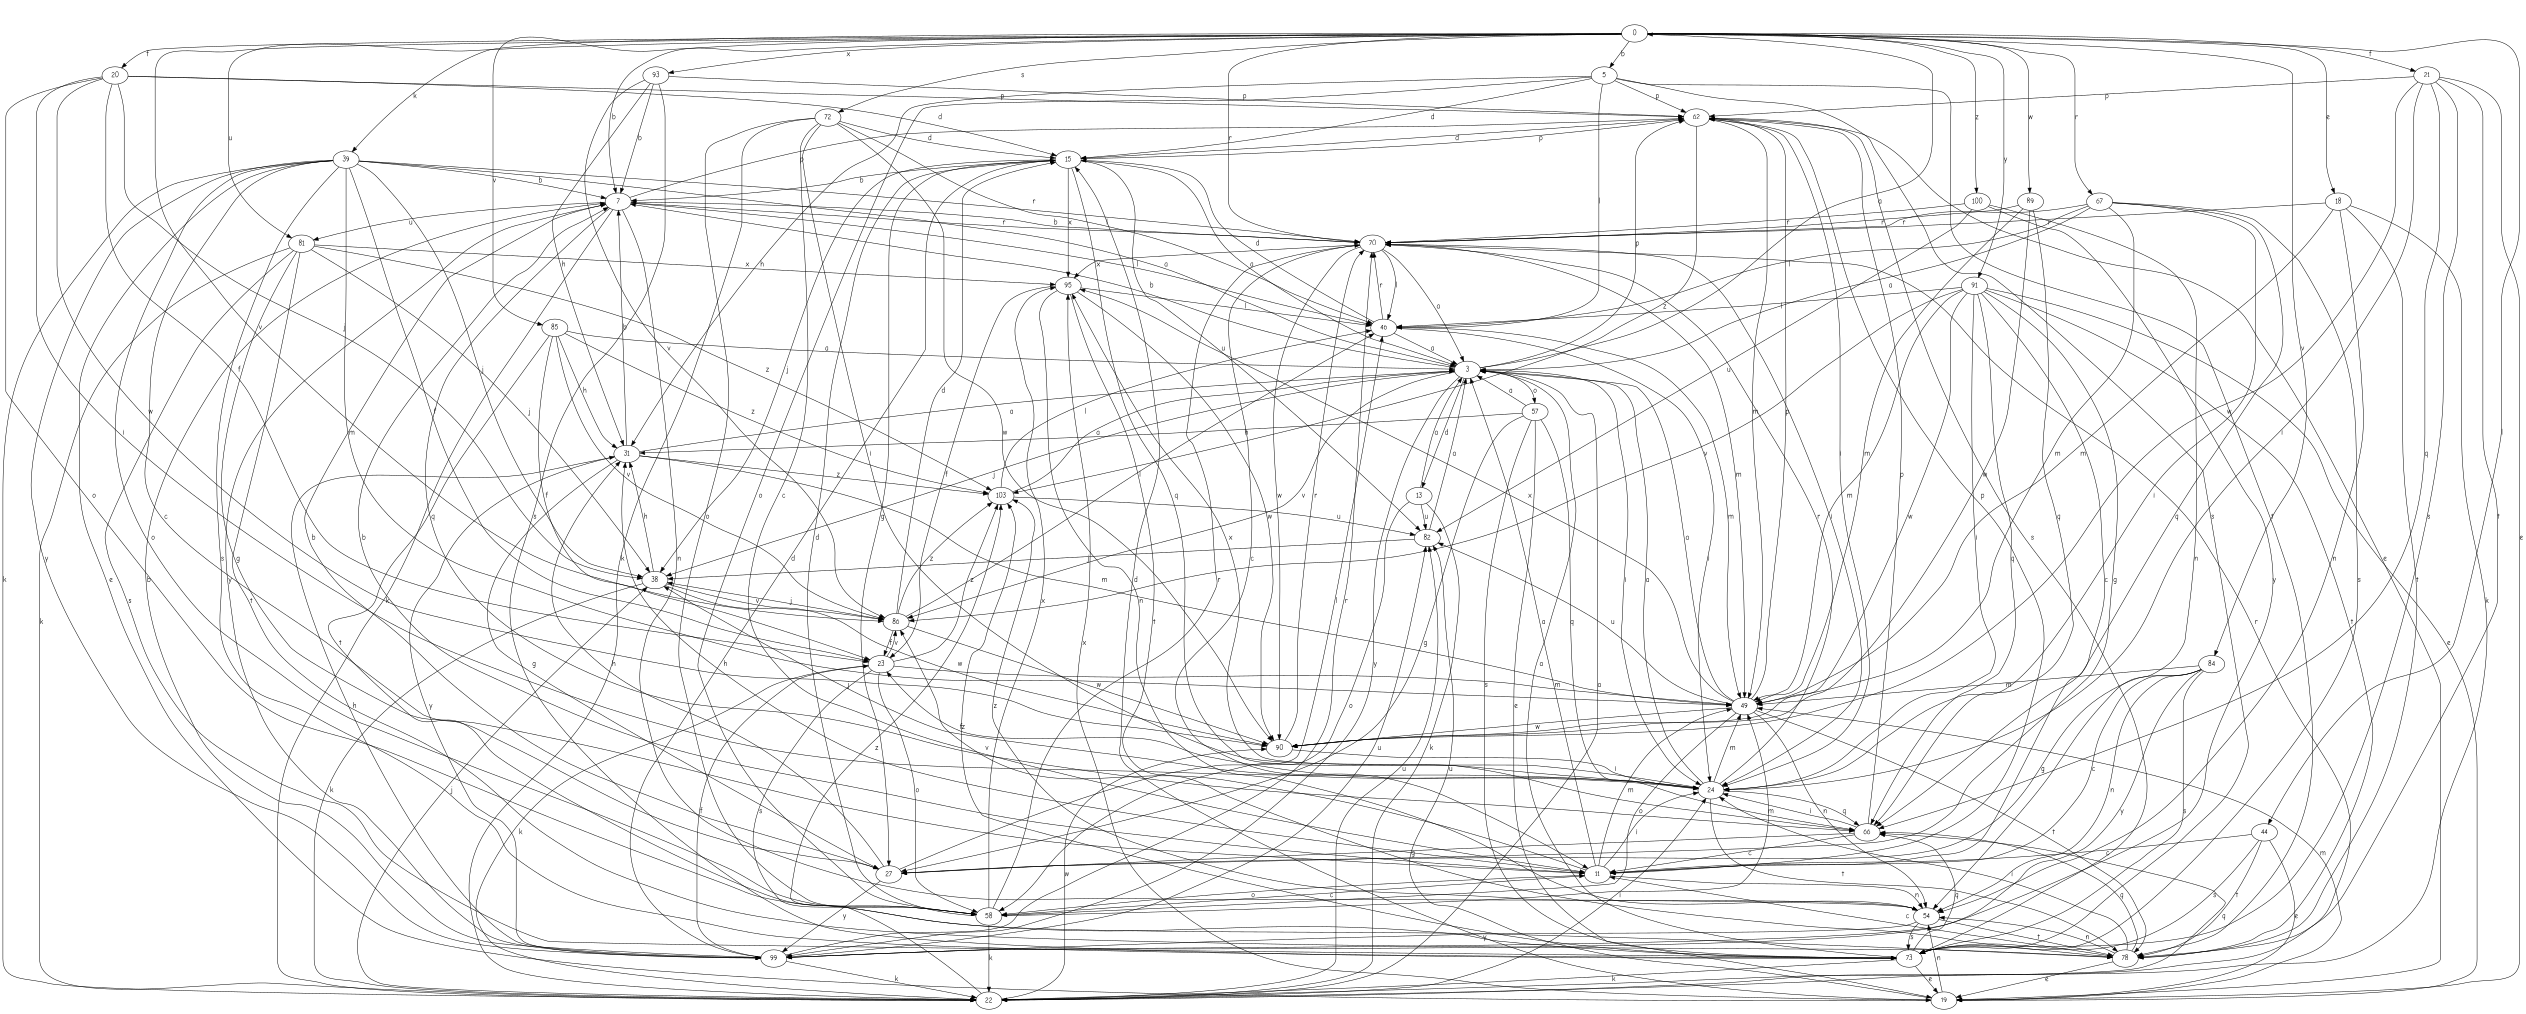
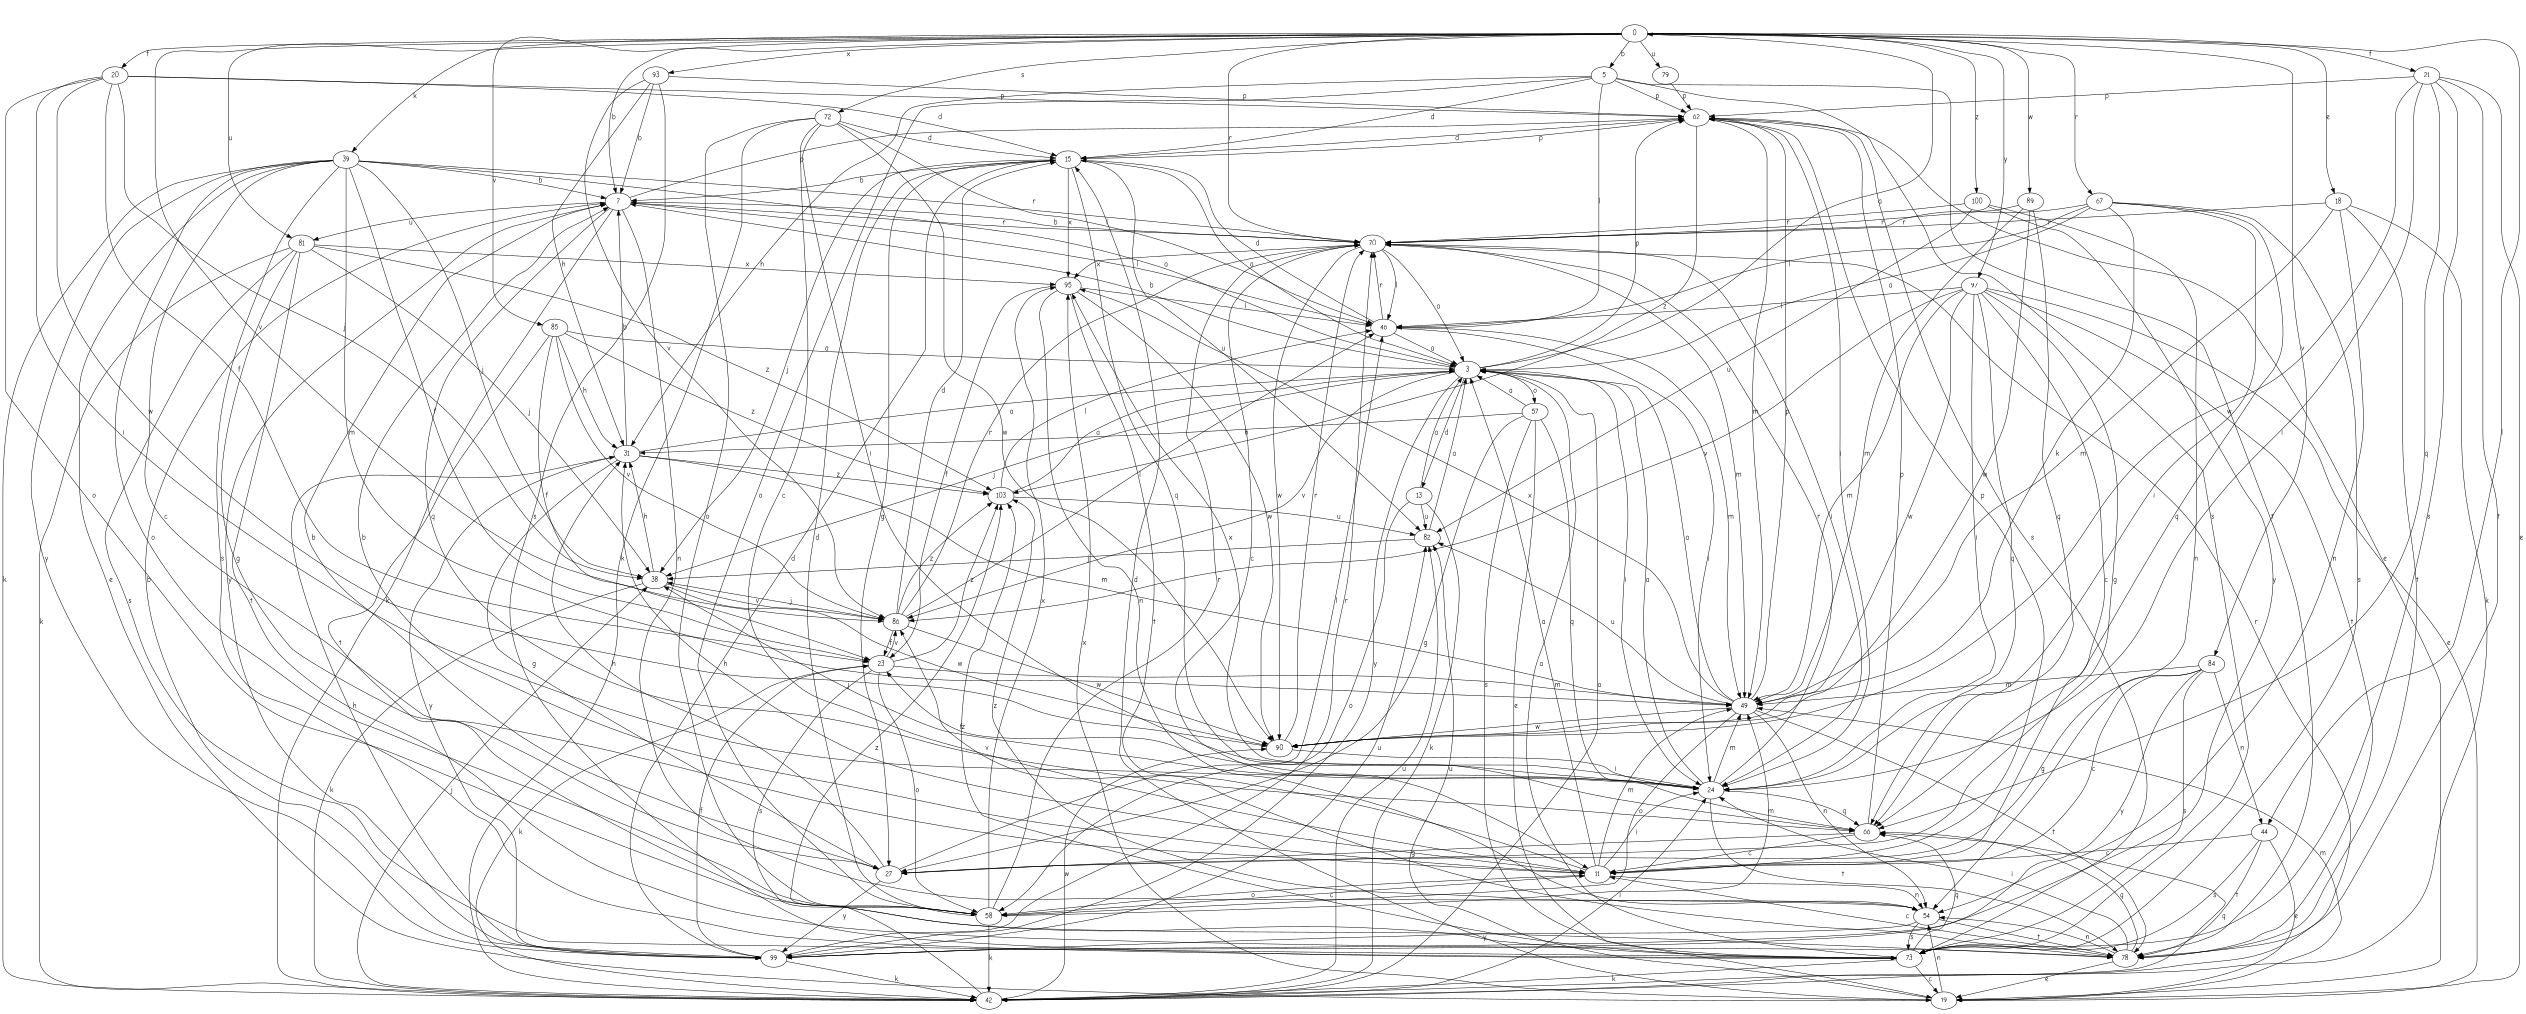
node "79": added
node "91": label "91" -> "97"
edge "86" -> "70": added, label "r"
edge "67" -> "49": label "m" -> "k"
edge "66" -> "24": removed, label "i"
edge "84" -> "54": now "84" -> "44"
edge "73" -> "19": label "e" -> "c"
node "22": label "22" -> "42"
